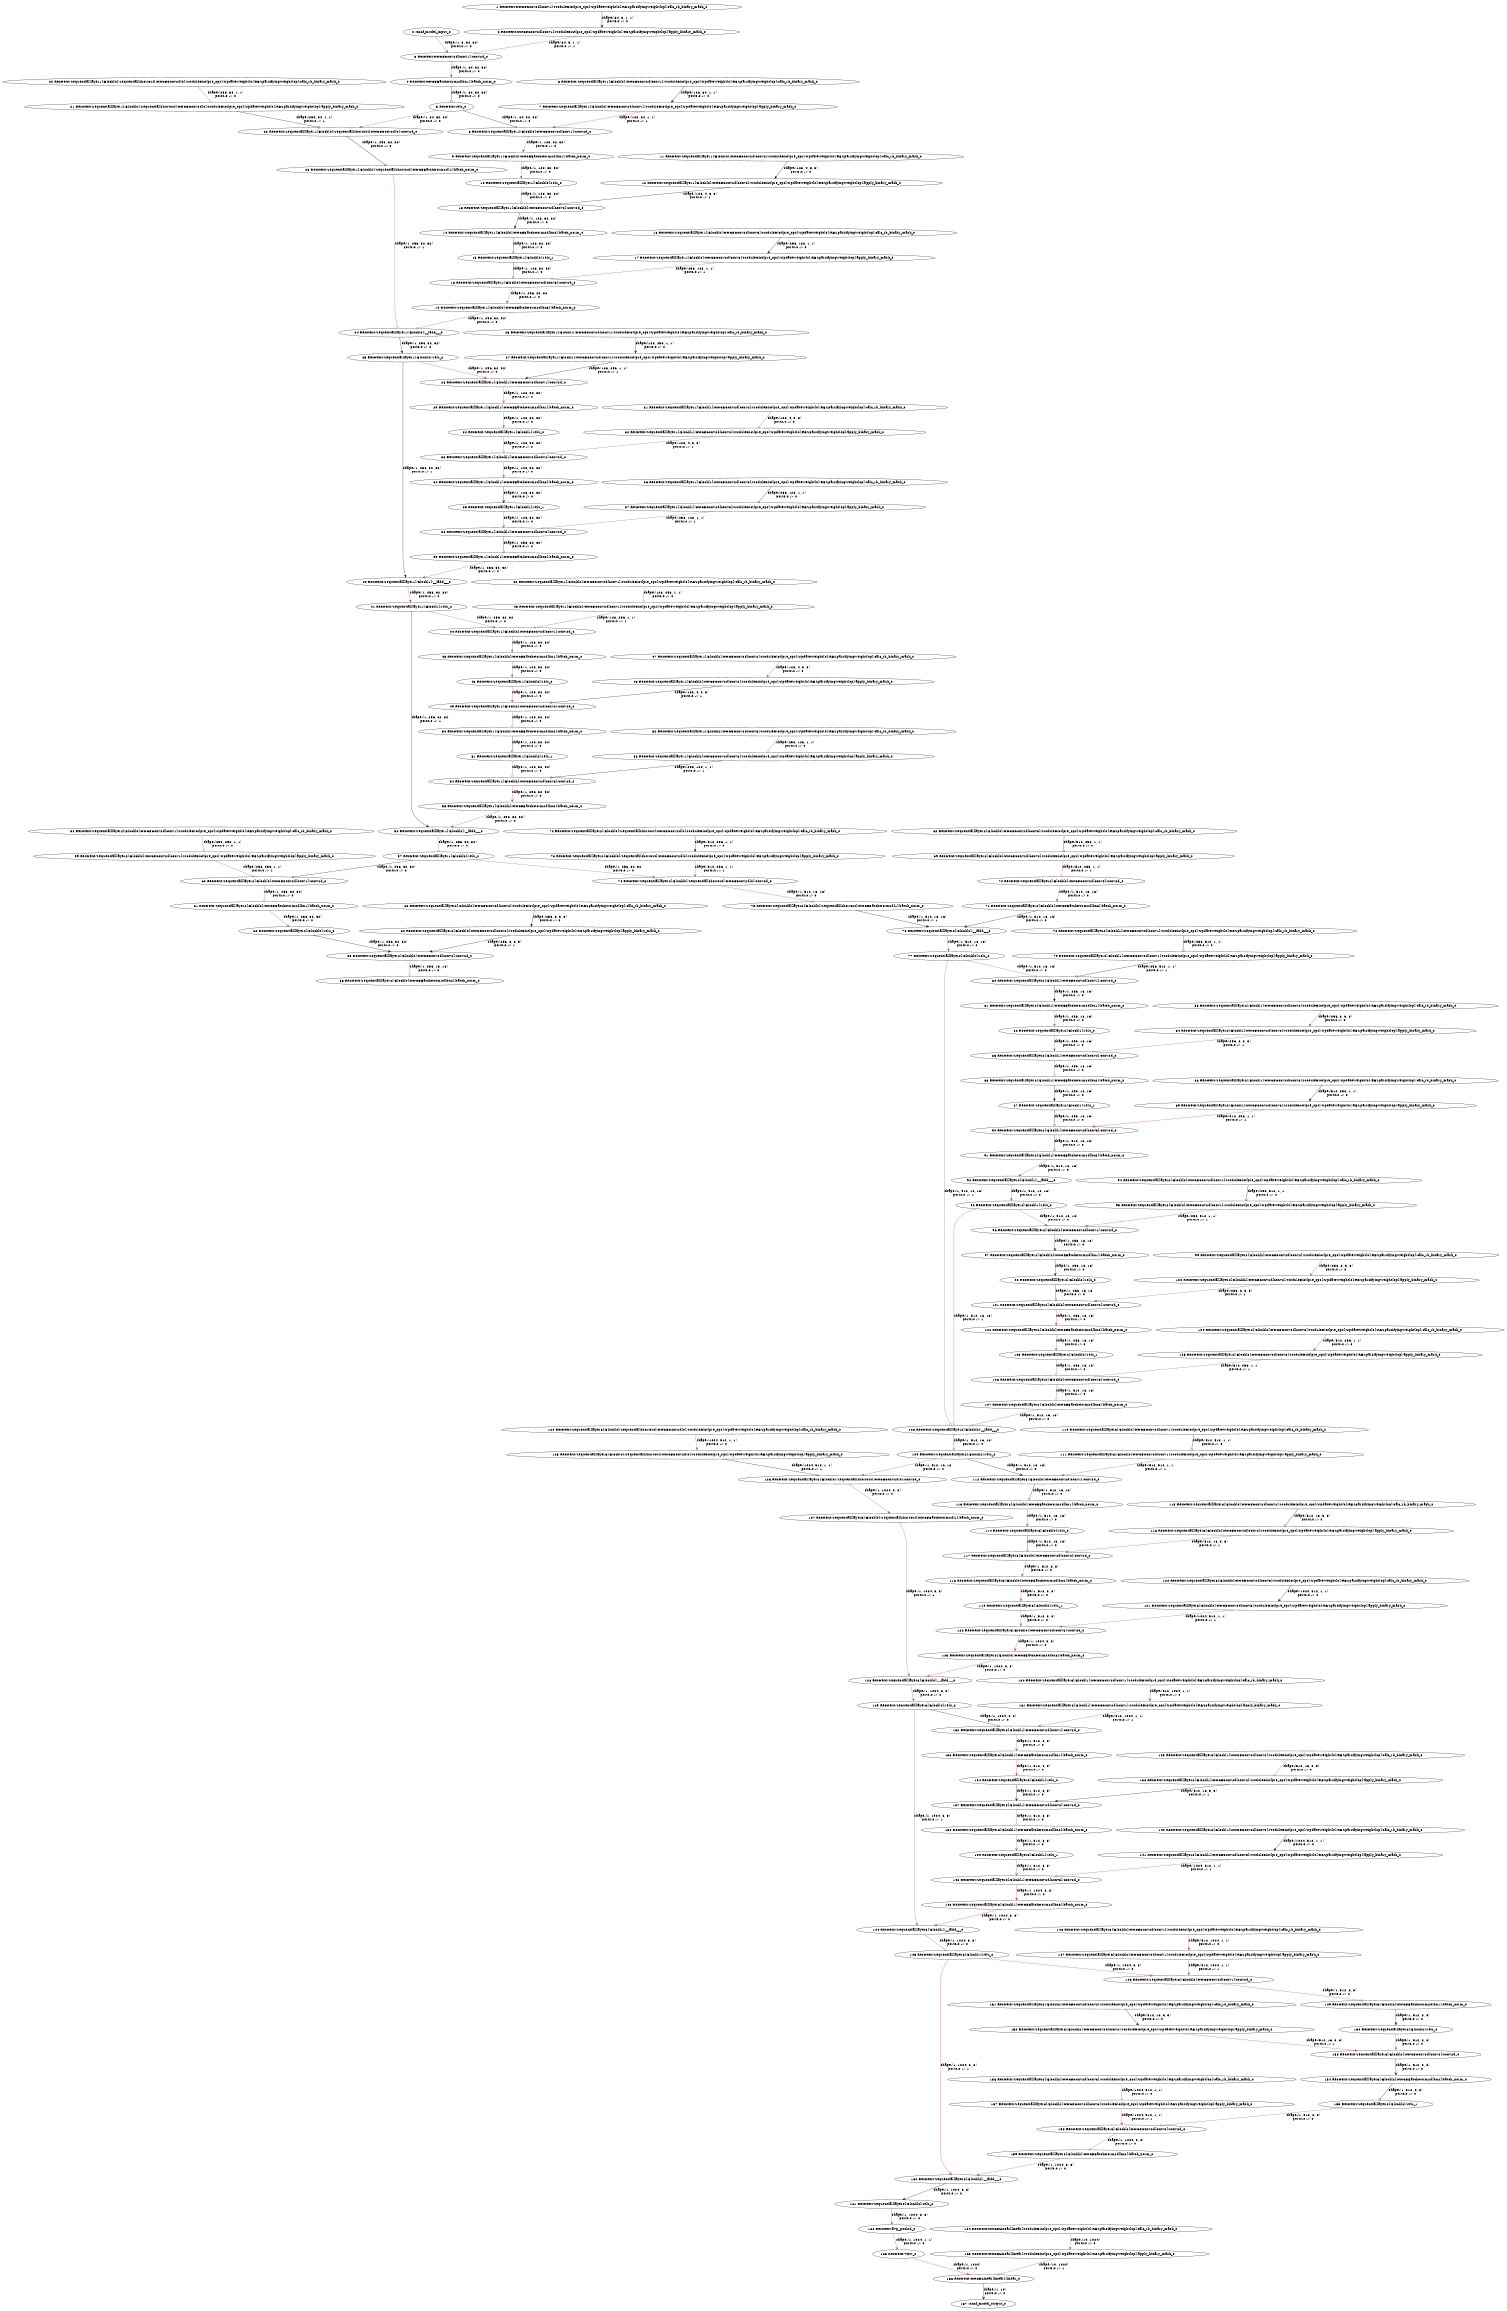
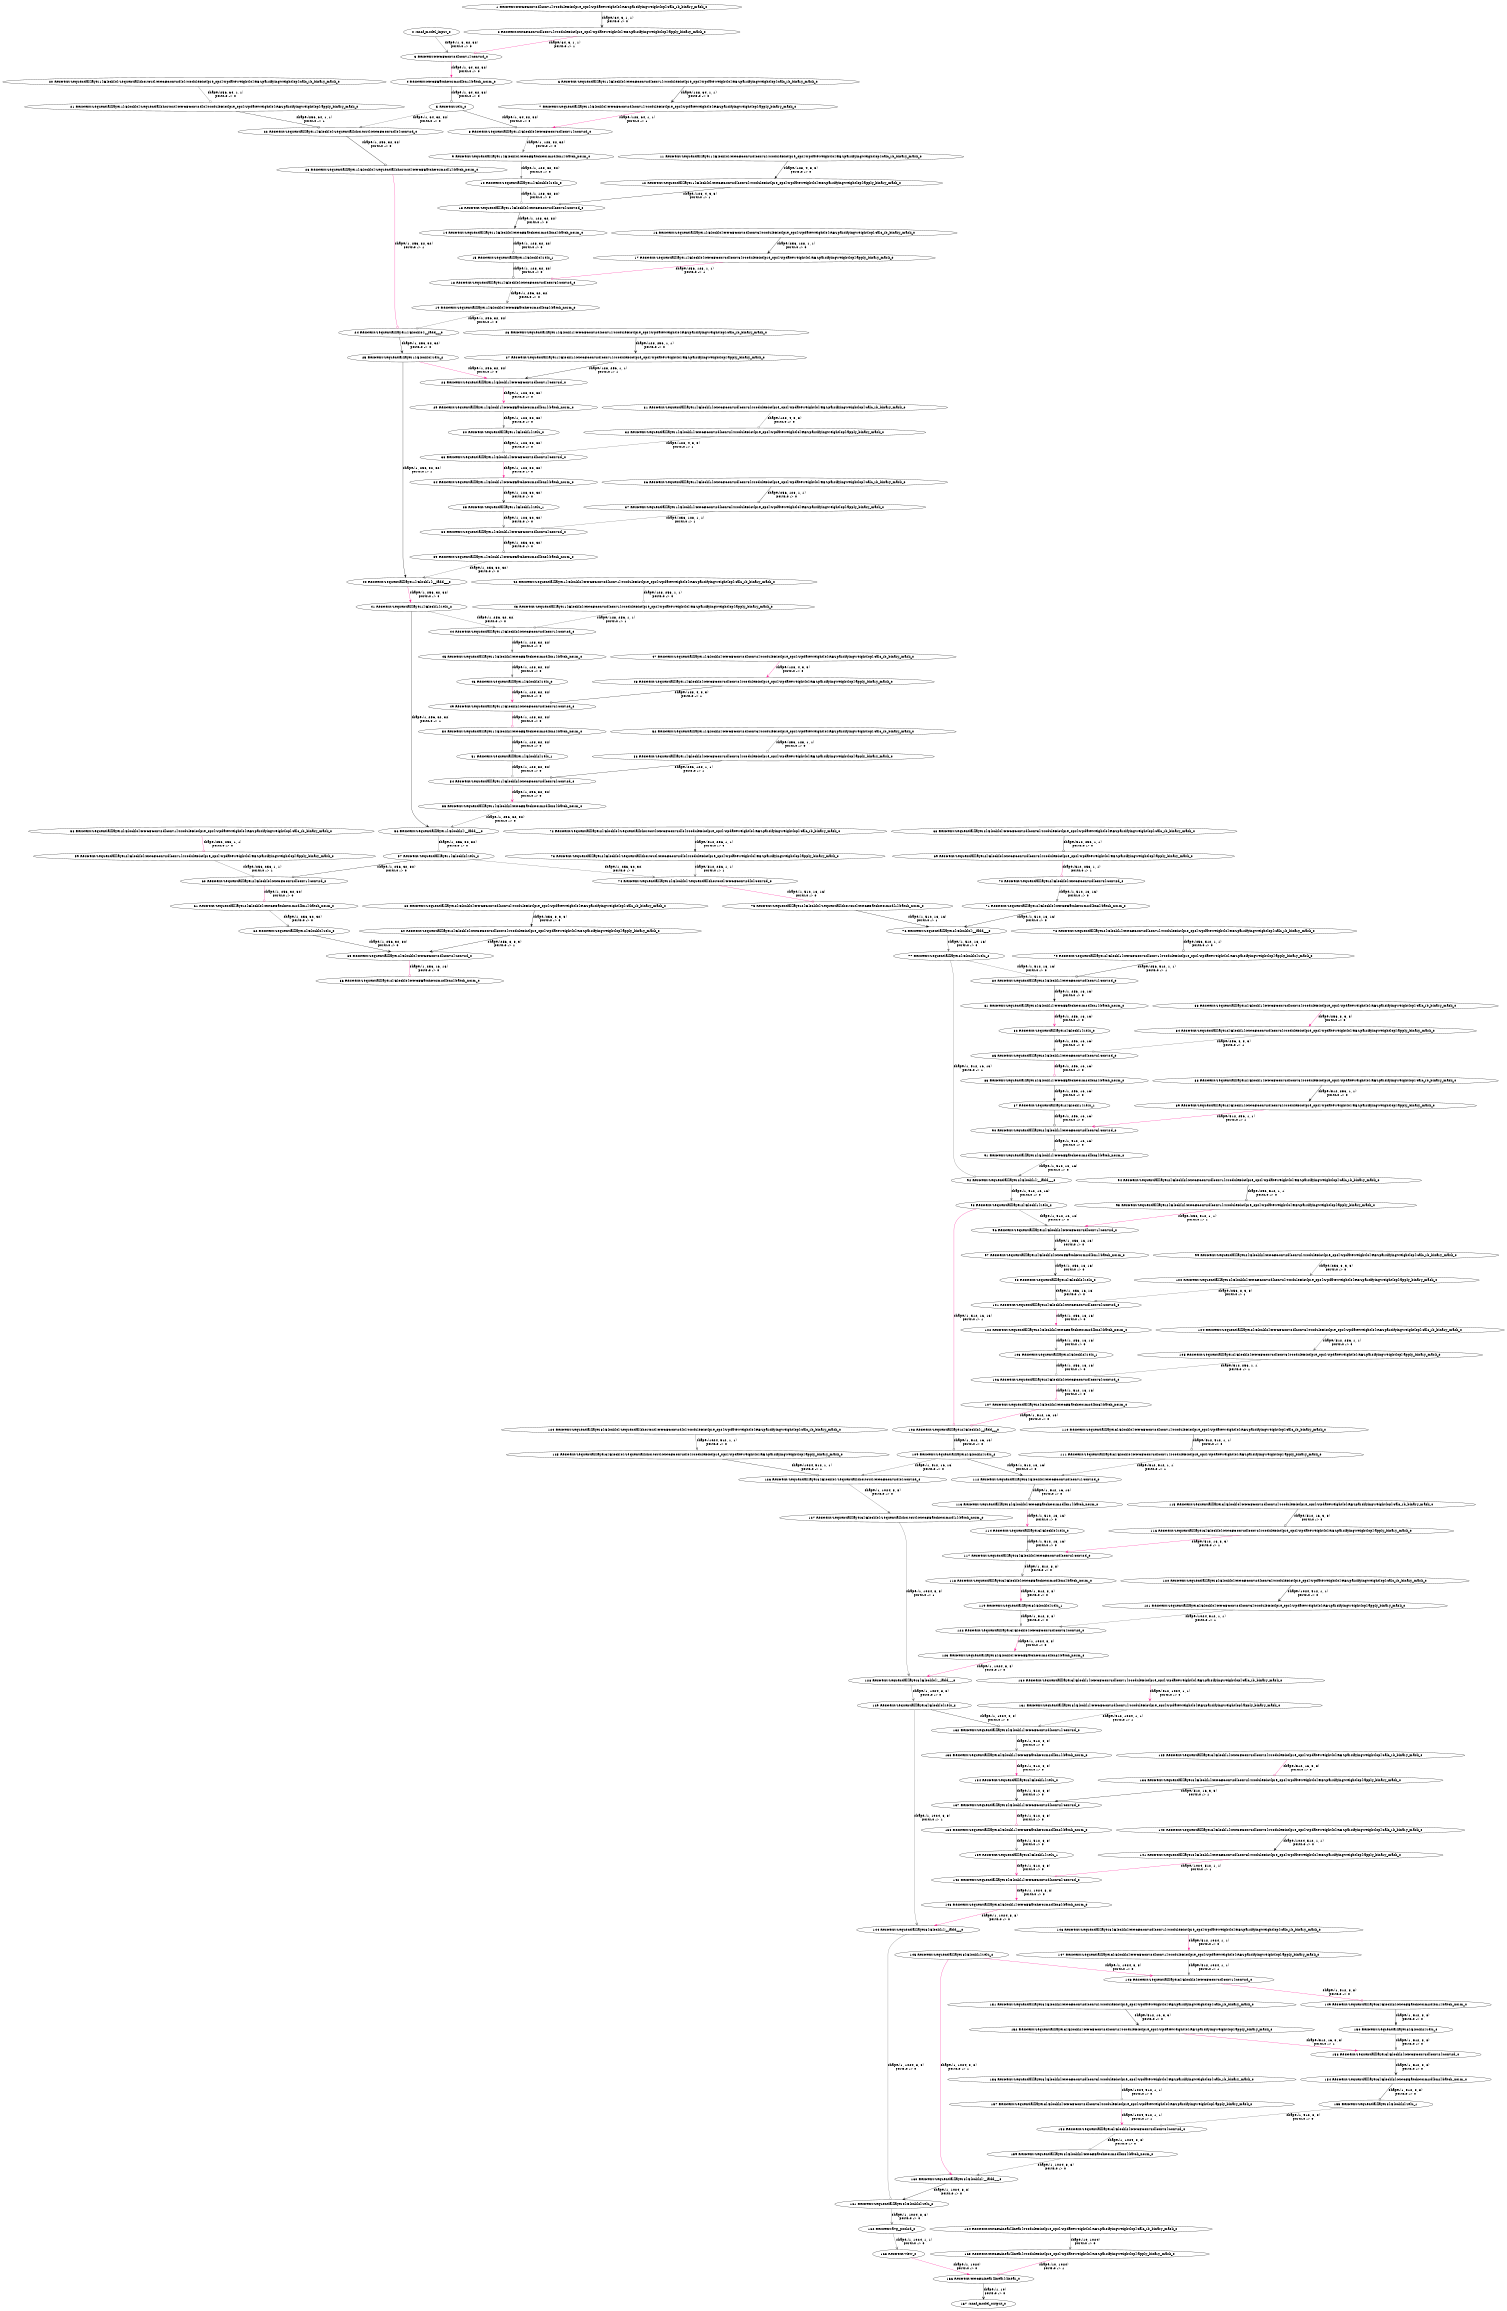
edge "77 ResNeXt/Sequential[layer2]/Block[0]/relu_2" -> "108 ResNeXt/Sequential[layer2]/Block[2]/__iadd___0": now "77 ResNeXt/Sequential[layer2]/Block[0]/relu_2" -> "92 ResNeXt/Sequential[layer2]/Block[1]/__iadd___0"
edge "144 ResNeXt/Sequential[layer3]/Block[1]/__iadd___0" -> "145 ResNeXt/Sequential[layer3]/Block[1]/relu_2": now "144 ResNeXt/Sequential[layer3]/Block[1]/__iadd___0" -> "161 ResNeXt/Sequential[layer3]/Block[2]/relu_2"
